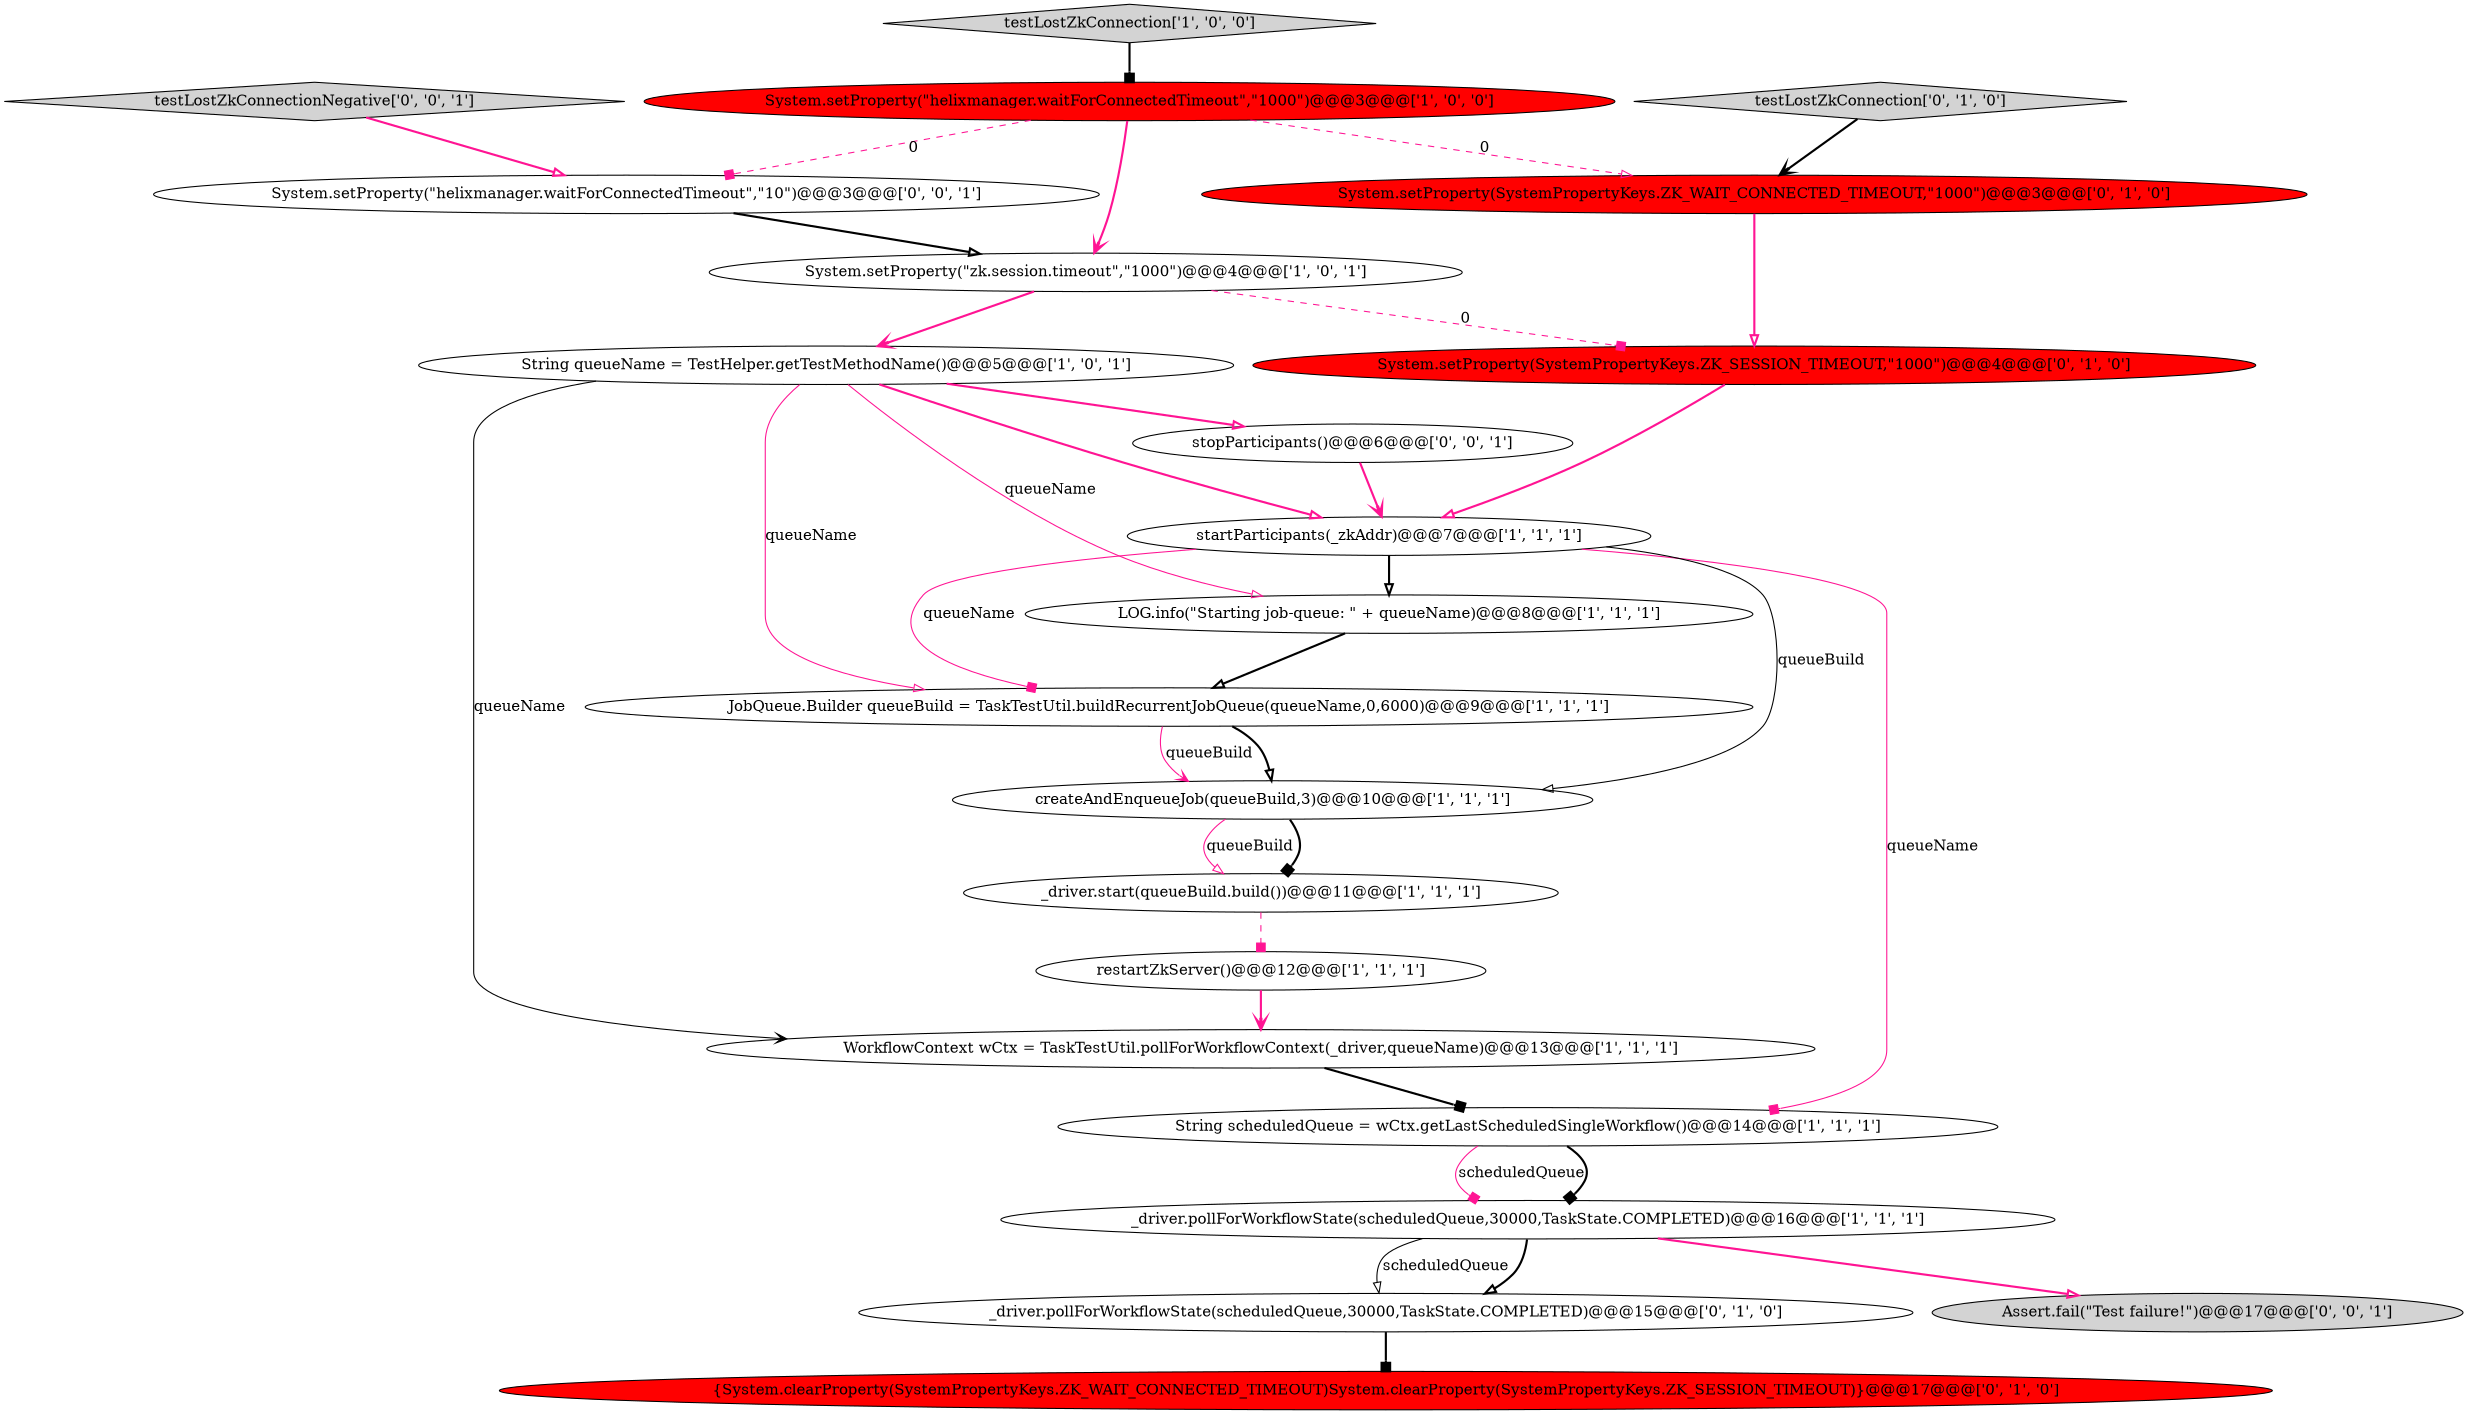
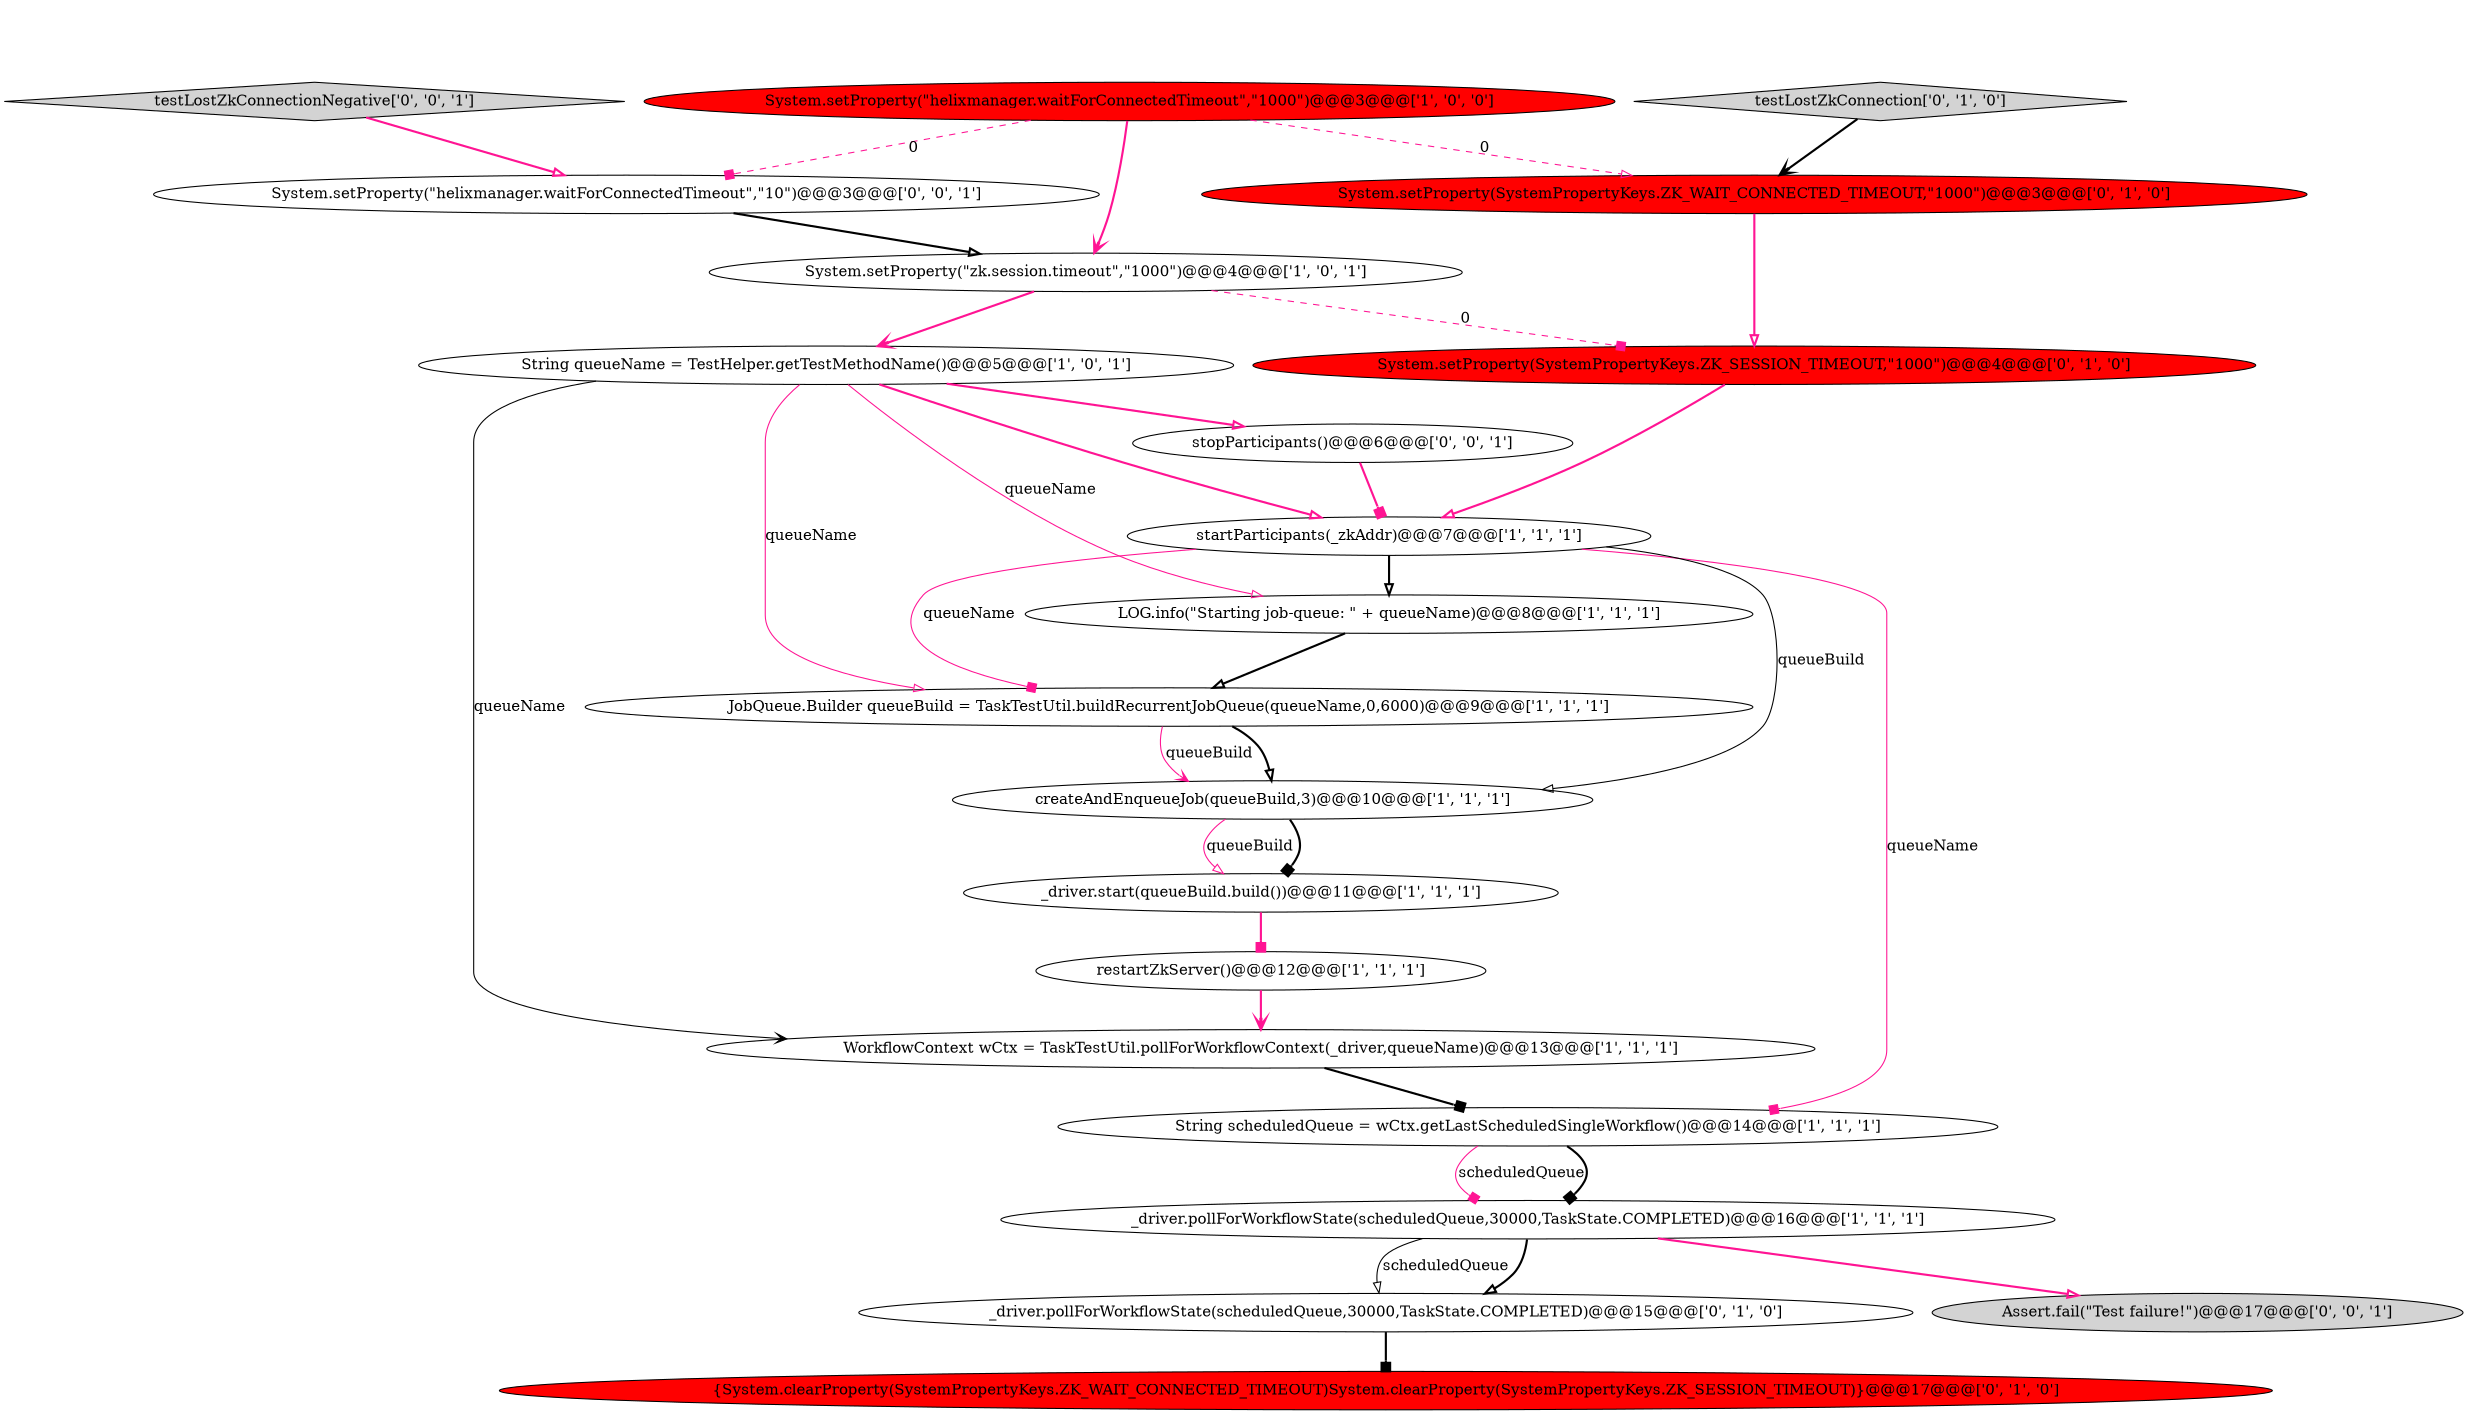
node "testLostZkConnection['1', '0', '0']": removed
edge "stopParticipants()@@@6@@@['0', '0', '1']" -> "startParticipants(_zkAddr)@@@7@@@['1', '1', '1']": arrowhead vee -> box
edge "_driver.start(queueBuild.build())@@@11@@@['1', '1', '1']" -> "restartZkServer()@@@12@@@['1', '1', '1']": style dashed -> bold
